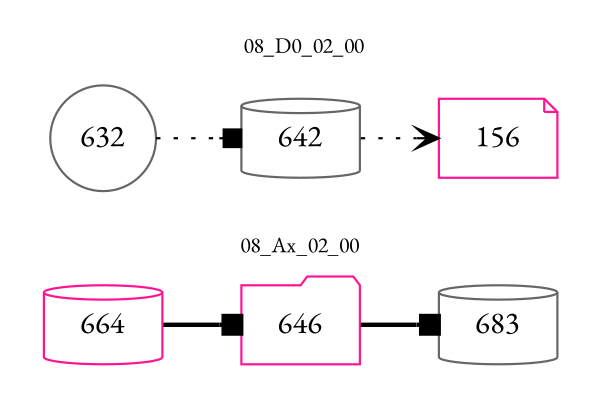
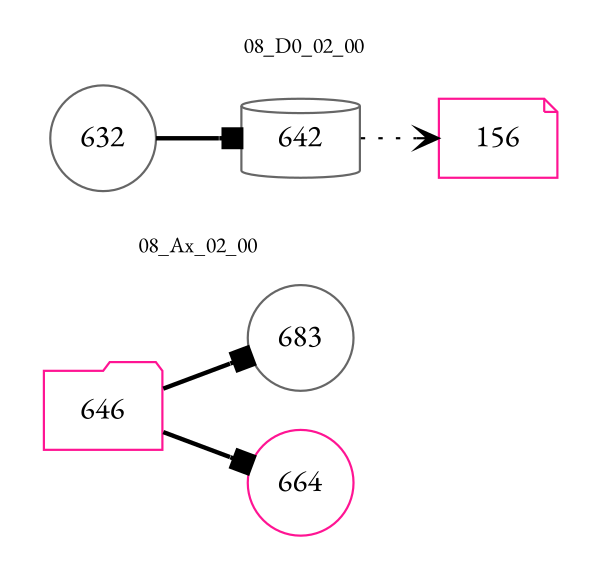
edge "632" -> "642": style dotted -> bold
node "664": shape cylinder -> circle
edge "664" -> "646": reversed
node "683": shape cylinder -> circle
